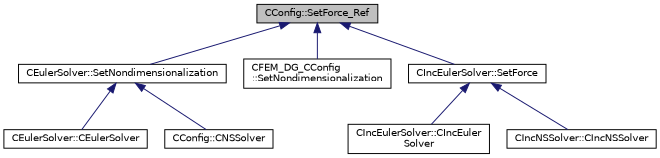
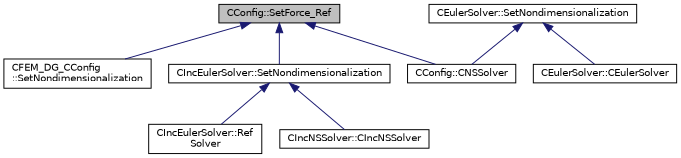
edge "CEulerSolver::SetNondimensionalization" -> "CConfig::SetForce_Ref": now "CConfig::CNSSolver" -> "CConfig::SetForce_Ref"
node "CIncEulerSolver::SetForce": label "CIncEulerSolver::SetForce" -> "CIncEulerSolver::SetNondimensionalization"
node "CIncEulerSolver::CIncEuler Solver": label "CIncEulerSolver::CIncEuler Solver" -> "CIncEulerSolver::Ref Solver"
